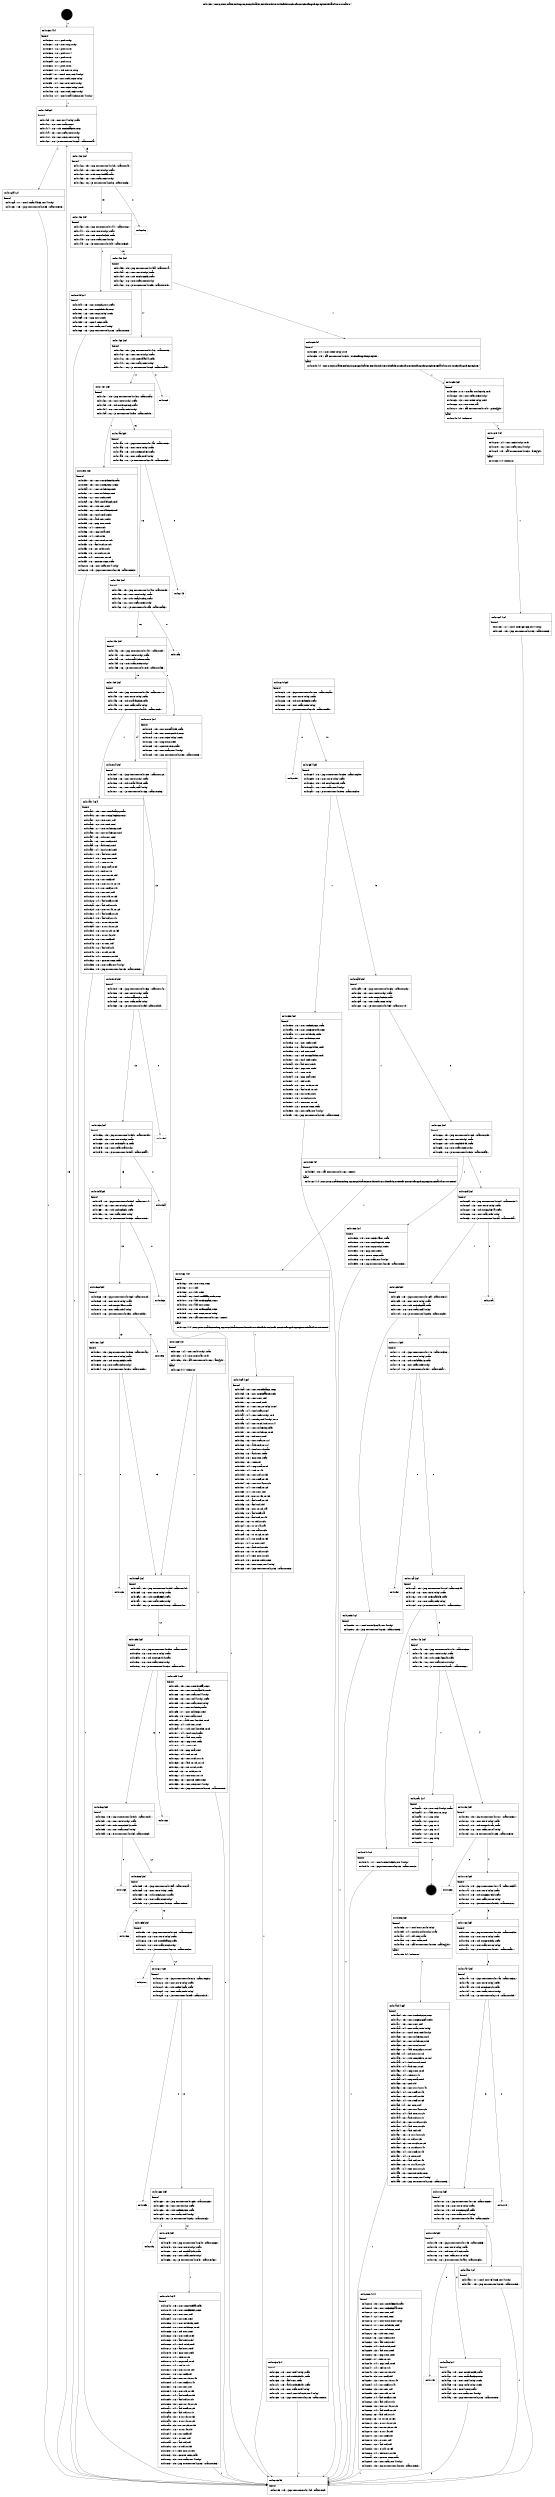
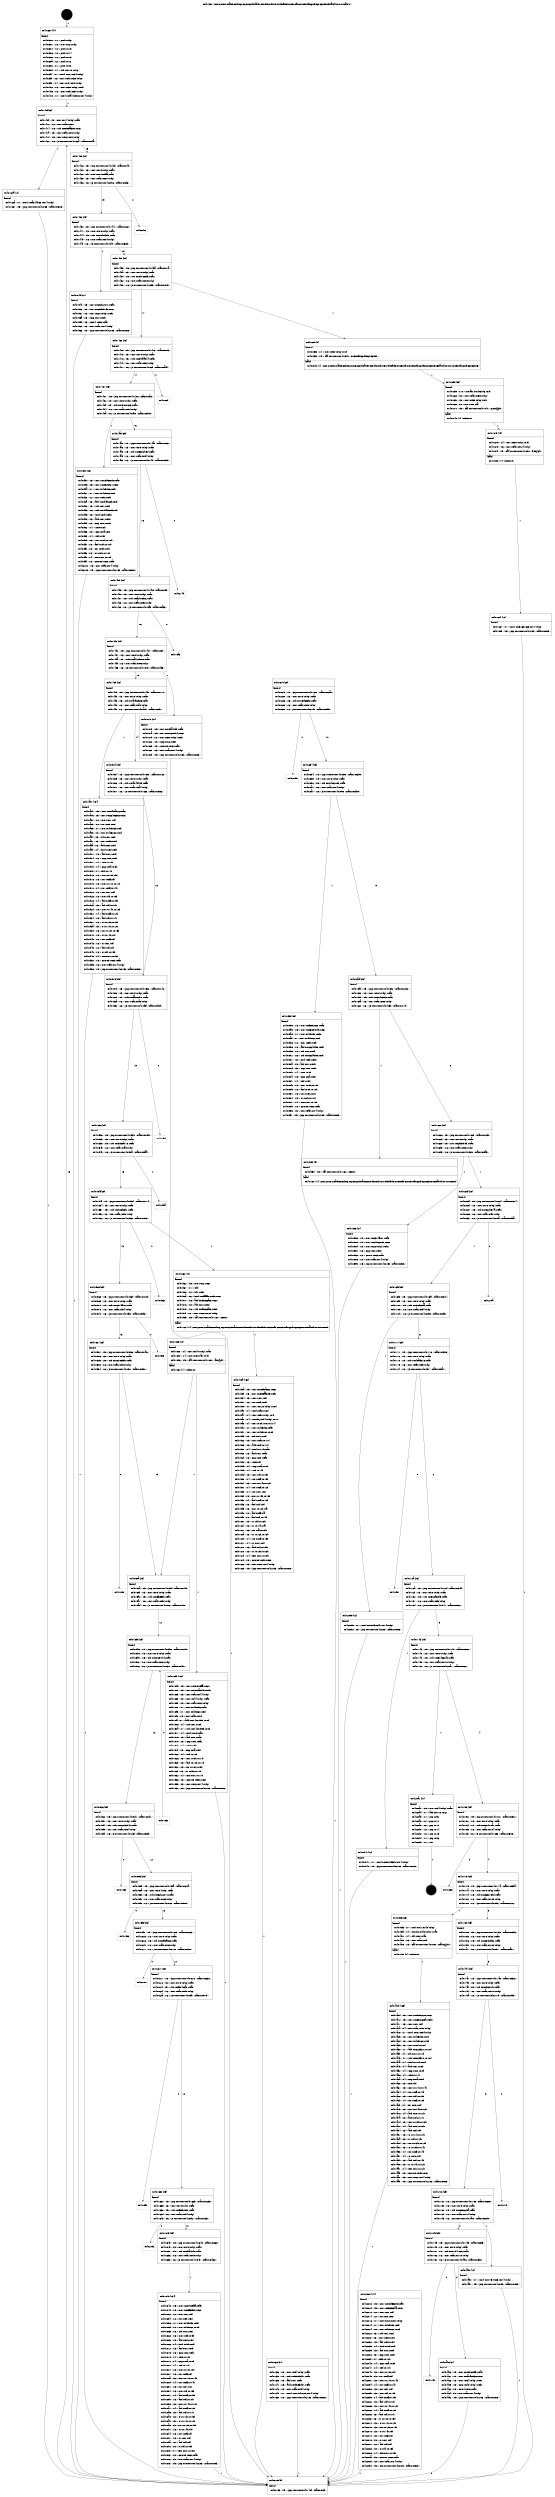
edge "0x401b5d [5]" -> "0x401b62 [40]": now "0x40154f [25]" -> "0x401b62 [40]"
edge "0x4015b3 [25]" -> "0x401830": reversed
